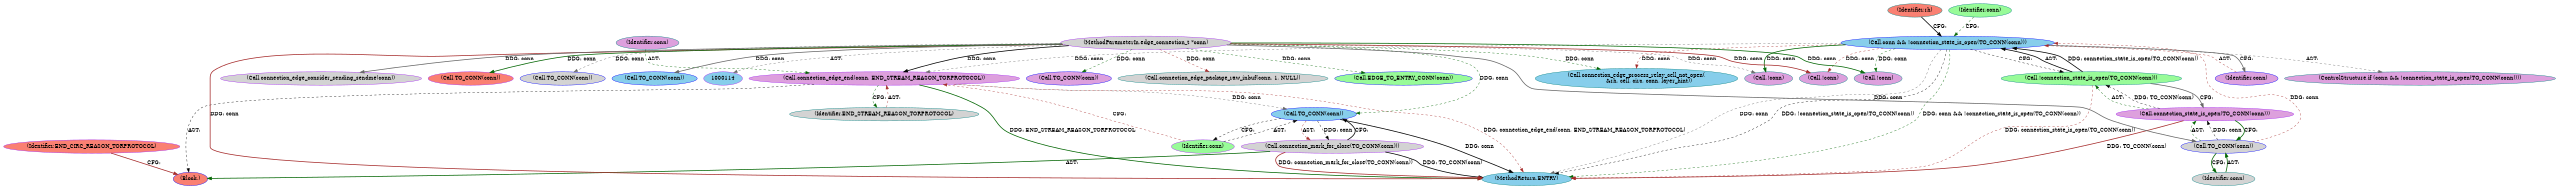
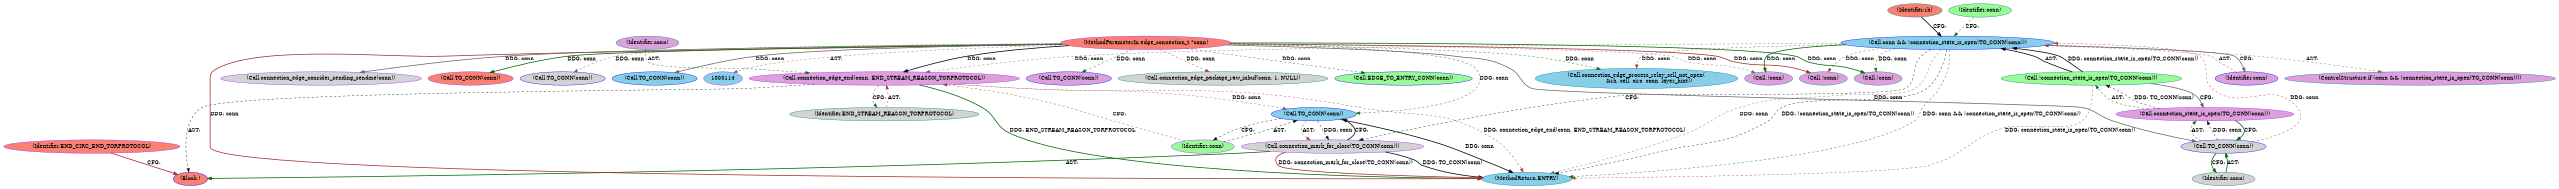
node "(MethodParameterIn,edge_connection_t *conn)": fillcolor lightgrey -> salmon
edge "(Call,conn && !connection_state_is_open(TO_CONN(conn)))" -> "(Call,!connection_state_is_open(TO_CONN(conn)))": now "(Call,conn && !connection_state_is_open(TO_CONN(conn)))" -> "(Call,connection_mark_for_close(TO_CONN(conn)))"
node "(Identifier,END_CIRC_REASON_TORPROTOCOL)": label "(Identifier,END_CIRC_REASON_TORPROTOCOL)" -> "(Identifier,END_CIRC_END_TORPROTOCOL)"
edge "(Call,connection_state_is_open(TO_CONN(conn)))" -> "(MethodReturn,ENTRY)": removed, label "DDG: TO_CONN(conn)"
